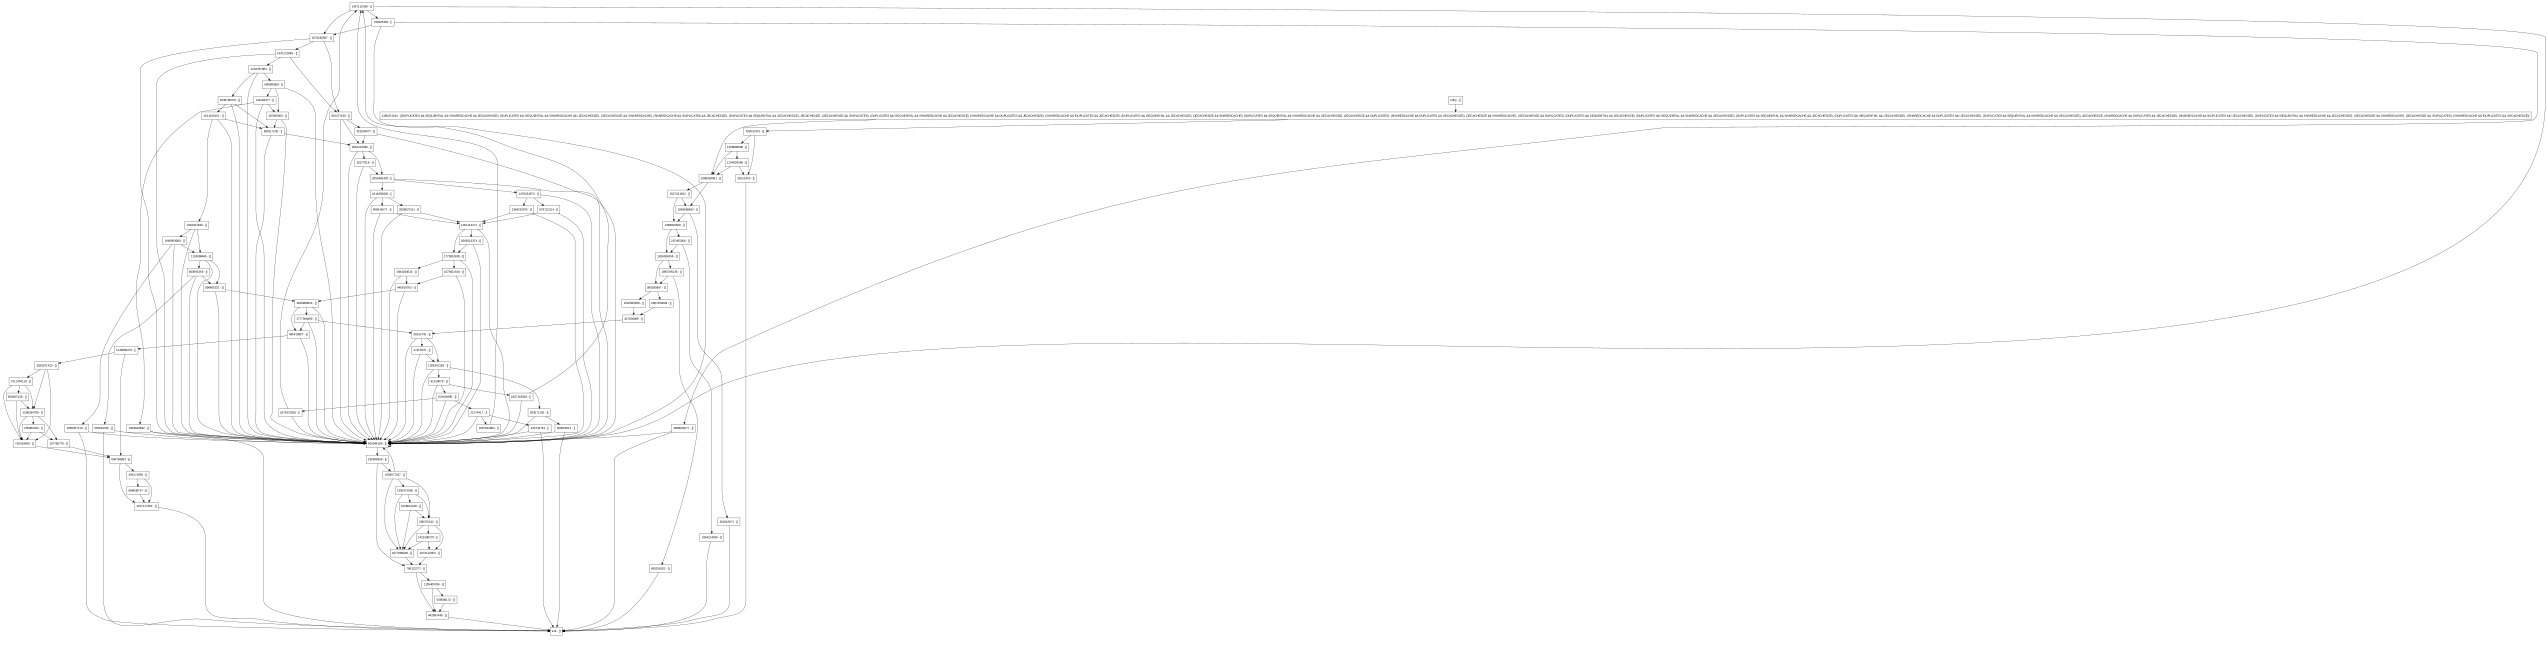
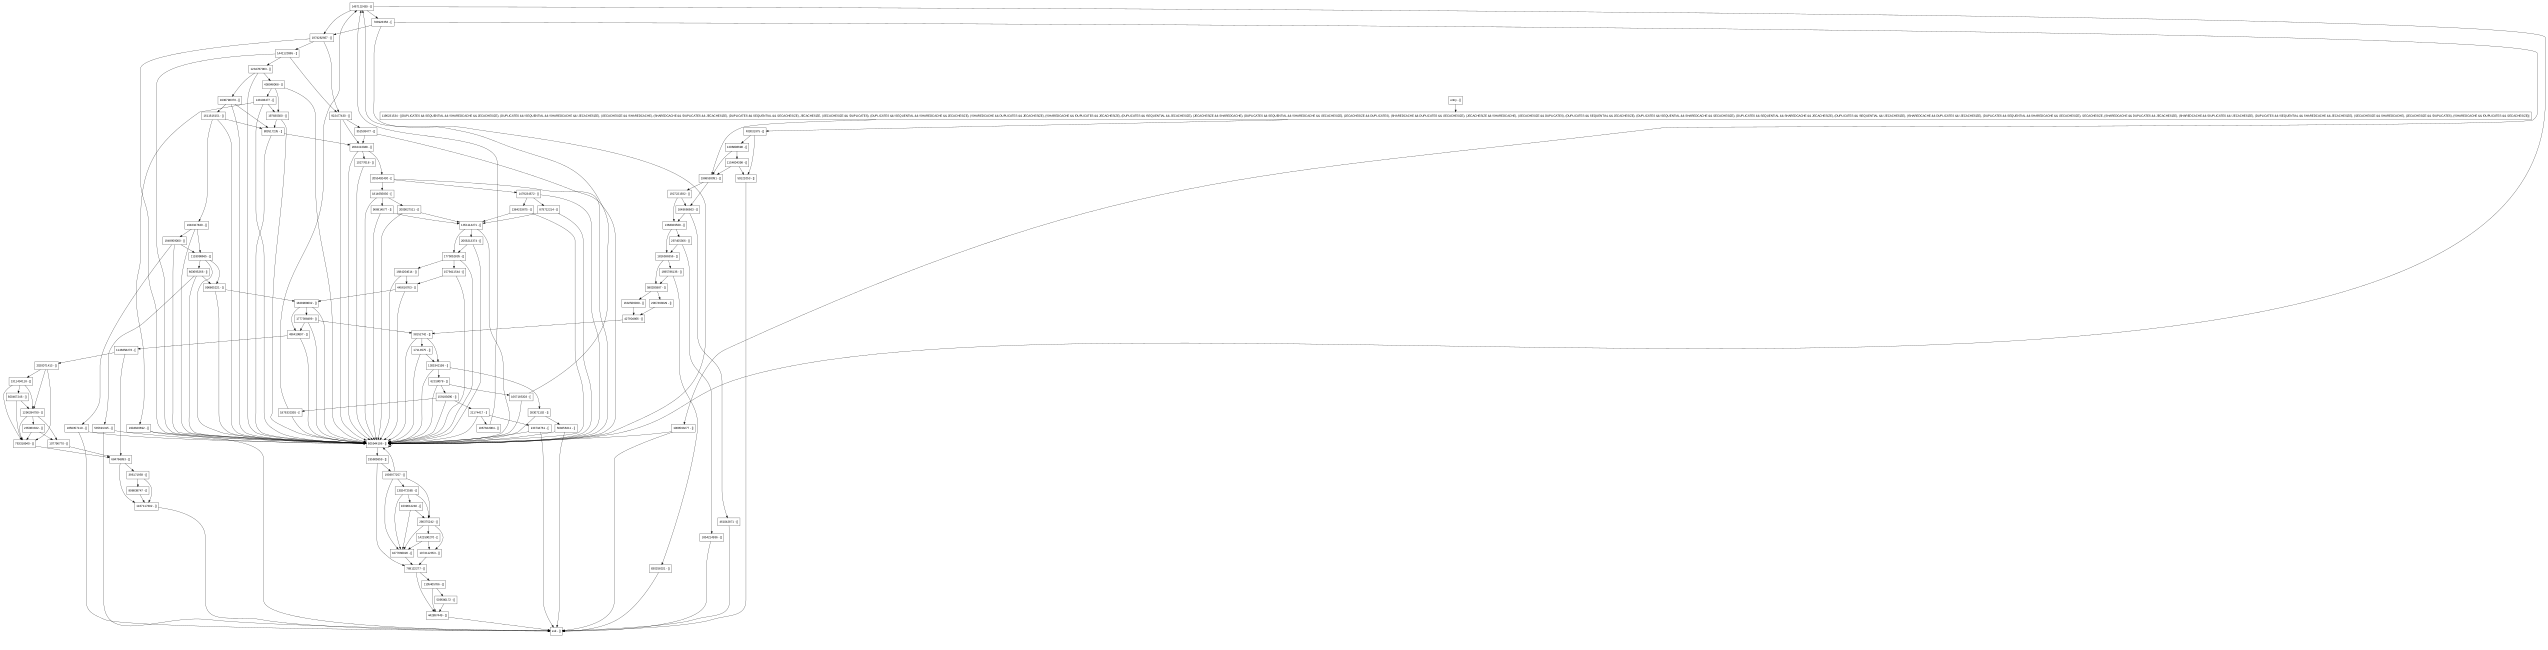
edge "10277618 - []" -> "2055492430 - []": removed
